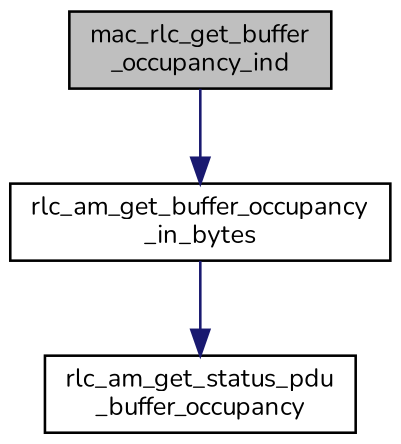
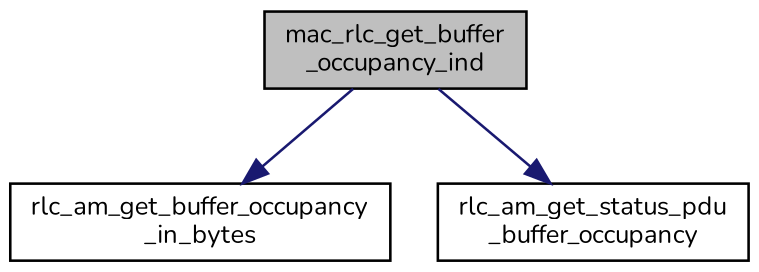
edge "rlc_am_get_buffer_occupancy _in_bytes" -> "rlc_am_get_status_pdu _buffer_occupancy": now "mac_rlc_get_buffer _occupancy_ind" -> "rlc_am_get_status_pdu _buffer_occupancy"
